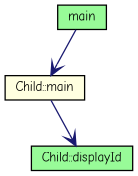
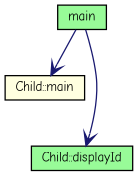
edge "Child::main" -> "Child::displayId": now "main" -> "Child::displayId"
